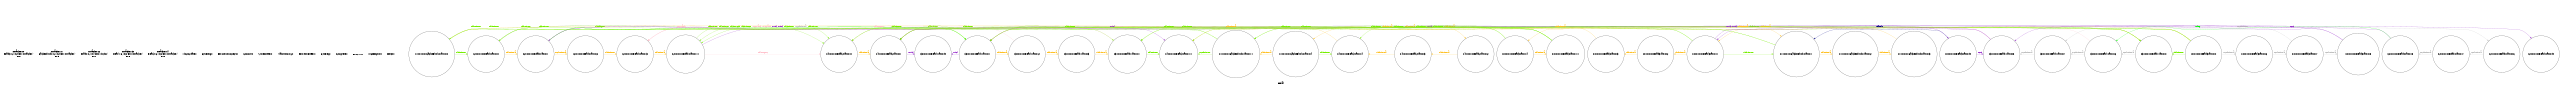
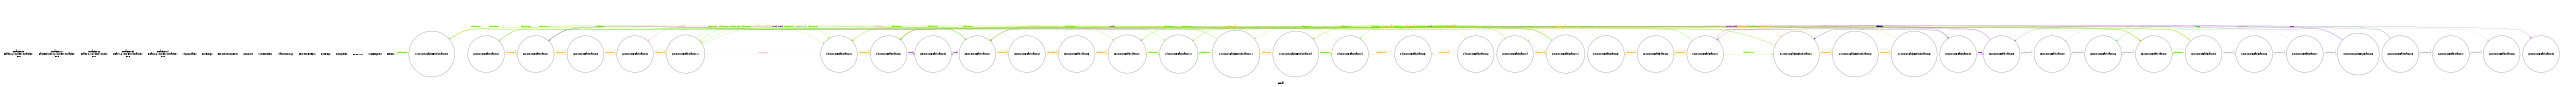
edge "n0_0_0_0_Read3_at_0_4" -> "n1_0_0_0_CacheFlush0_at_0_11": now "n0_0_0_0_Read3_at_0_4" -> "n1_0_0_0_CacheFlush0_at_0_4"
edge "n2_0_0_0_Read0_at_0_11" -> "n4_0_0_0_Read2_at_0_11": color darkorchid -> chartreuse2
edge "n2_0_0_0_Read0_at_0_1" -> "n2_0_0_0_Read0_at_0_2": label "ucoh_intra" -> "uhb_intra"
edge "n1_0_0_0_CacheFlush0_at_0_4" -> "n1_0_0_0_CacheFlush0_at_0_11": label "uhb_intra" -> "uhb_ucci"
edge "n1_0_0_0_CacheFlush0_at_0_0" -> "n2_0_0_0_Read0_at_0_0": now "n1_0_0_0_CacheFlush0_at_0_0" -> "Fetch0"
node "n0_0_0_0_Read3_at_0_8": label "n0_0_0_0_Read3_at_0_8" -> "n0_0_0_0_CohResp3_at_0_8"
